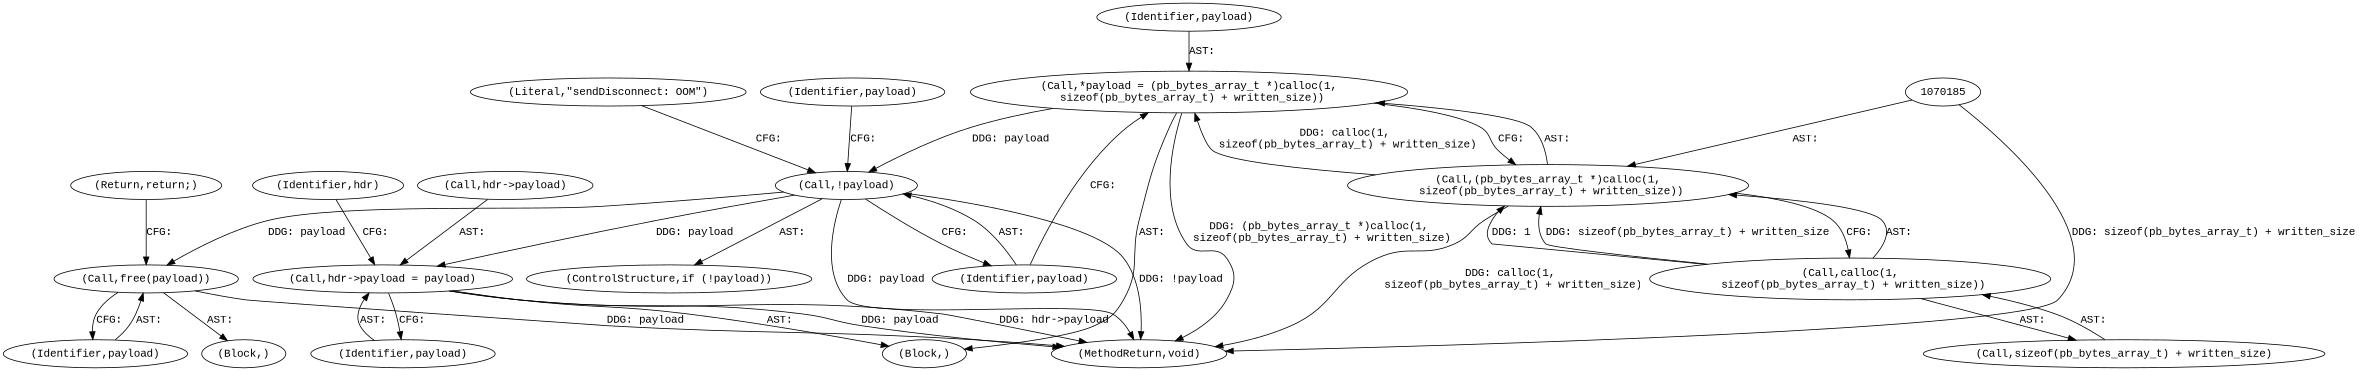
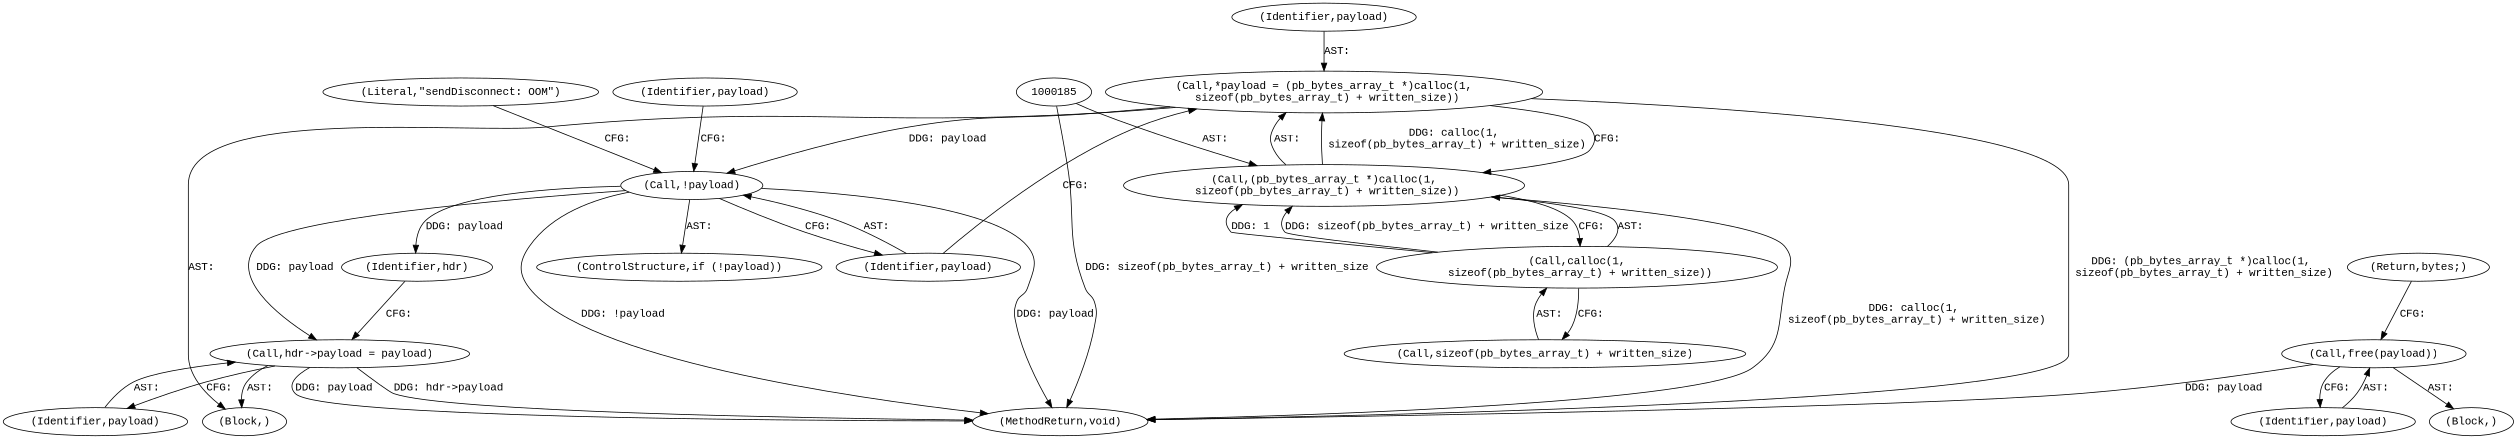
node "1070185": label "1070185" -> "1000185"
node "(Return,return;)": label "(Return,return;)" -> "(Return,bytes;)"
node "(Call,hdr->payload)": removed
edge "(Call,!payload)" -> "(Call,free(payload))": now "(Call,!payload)" -> "(Identifier,hdr)"
edge "(Call,calloc(1, sizeof(pb_bytes_array_t) + written_size))" -> "(Call,sizeof(pb_bytes_array_t) + written_size)": label "AST: " -> "CFG: "
